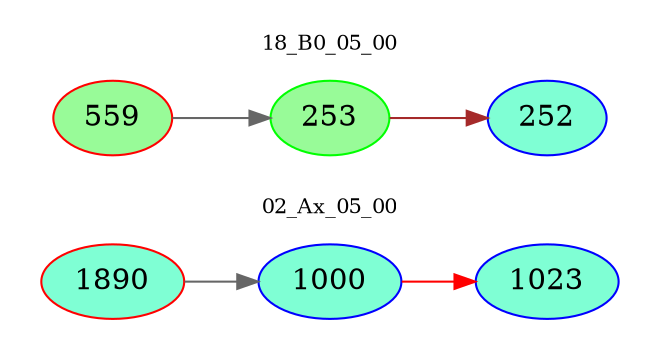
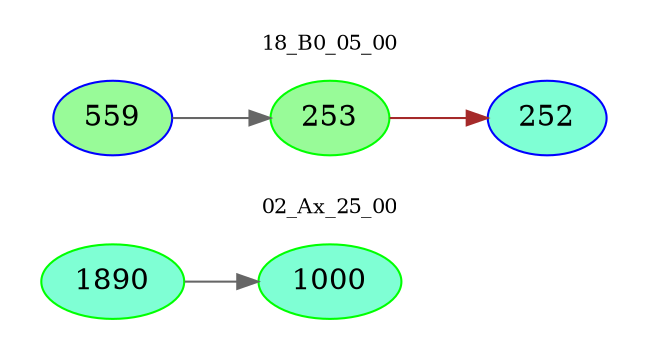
node "559": color red -> blue
cluster "02_Ax_05_00": label "02_Ax_05_00" -> "02_Ax_25_00"
node "1890": color red -> green
node "1000": color blue -> green
node "1023": removed
